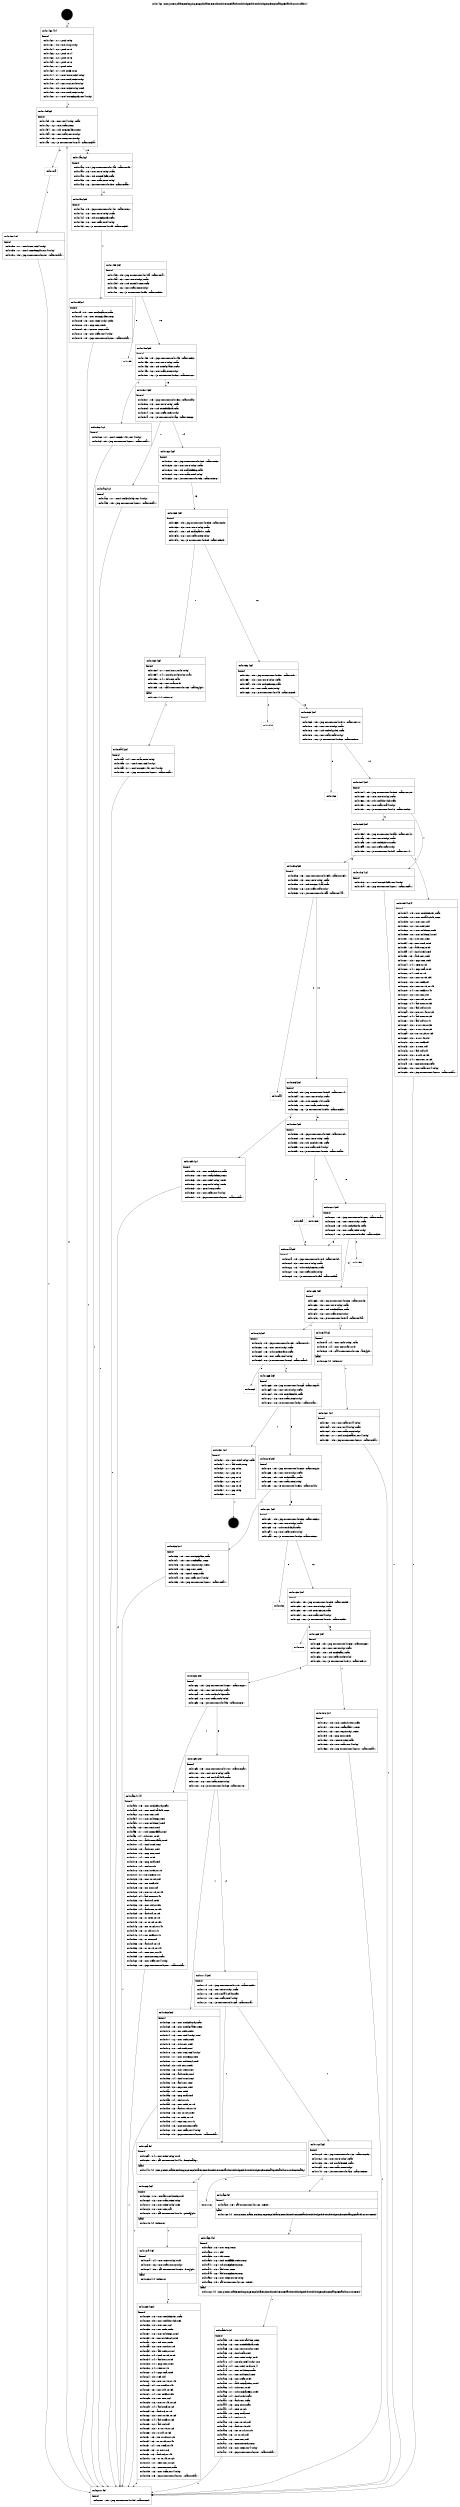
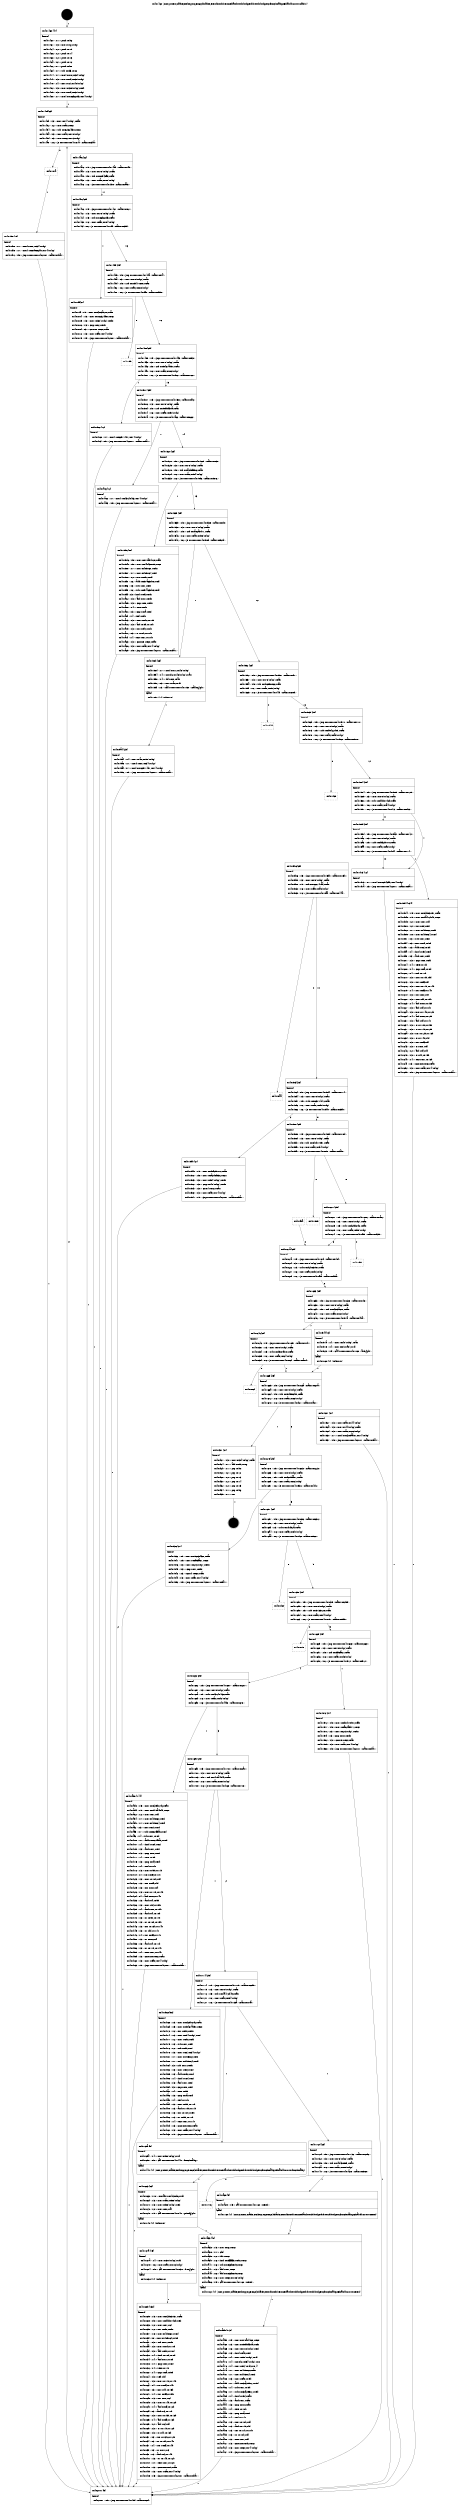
edge "0x40148f [23]" -> "0x4014a6 [22]": removed, label "18"
edge "0x4014bc [25]" -> "0x4014d5 [25]": added, label "16"
node "0x4019d6 [88]": added
edge "0x40159d [25]" -> "0x4015b6 [25]": now "0x40159d [25]" -> "0x401d13 [12]"
edge "0x401601 [25]" -> "0x401633 [25]": now "0x40161a [25]" -> "0x401633 [25]"
edge "0x40191a [13]" -> "0x401927 [21]": now "0x40191a [13]" -> "0x401665 [25]"
edge "0x401697 [25]" -> "0x4016b0 [25]": label " 12" -> " 5"
edge "0x401c63 [23]" -> "0x401c7a [15]": now "0x401c63 [23]" -> "0x401a33 [40]"
